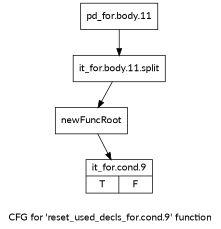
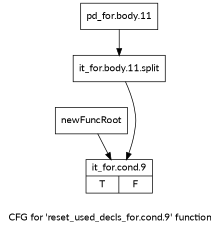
edge "it_for.body.11.split" -> "newFuncRoot": now "it_for.body.11.split" -> "it_for.cond.9"
